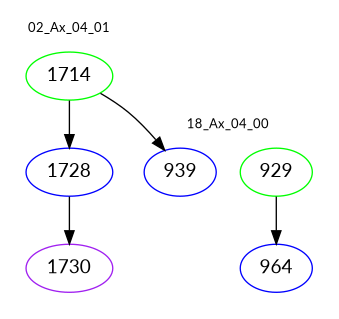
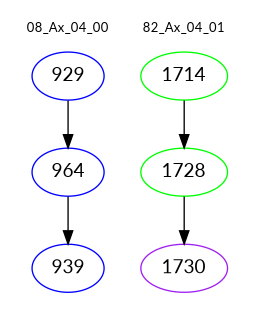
cluster "02_Ax_04_01": label "02_Ax_04_01" -> "82_Ax_04_01"
edge "1714" -> "939": now "964" -> "939"
cluster "18_Ax_04_00": label "18_Ax_04_00" -> "08_Ax_04_00"
node "1728": color blue -> green
node "929": color green -> blue
